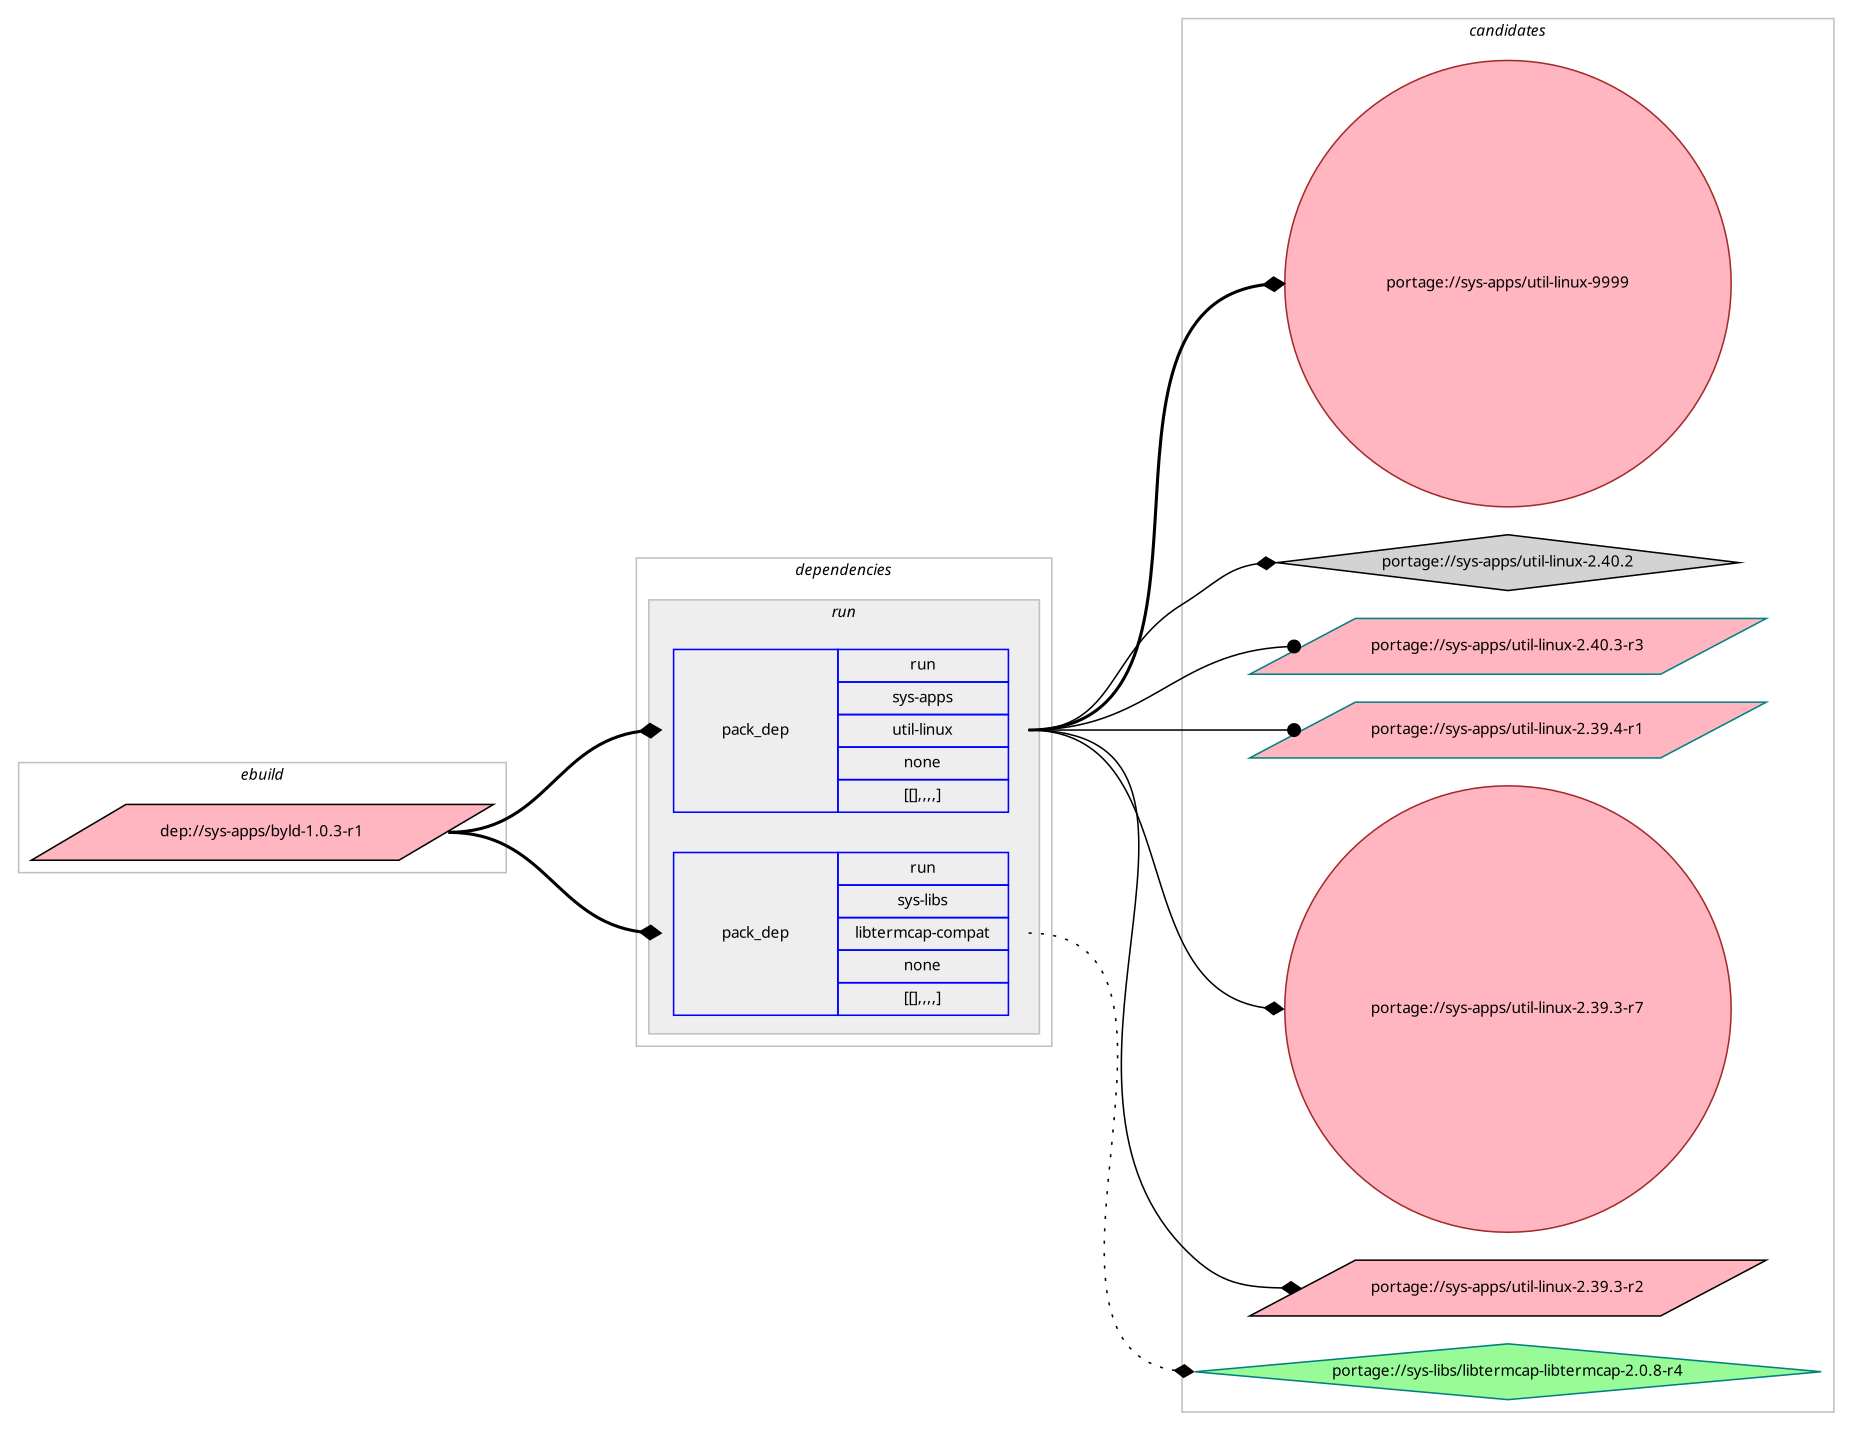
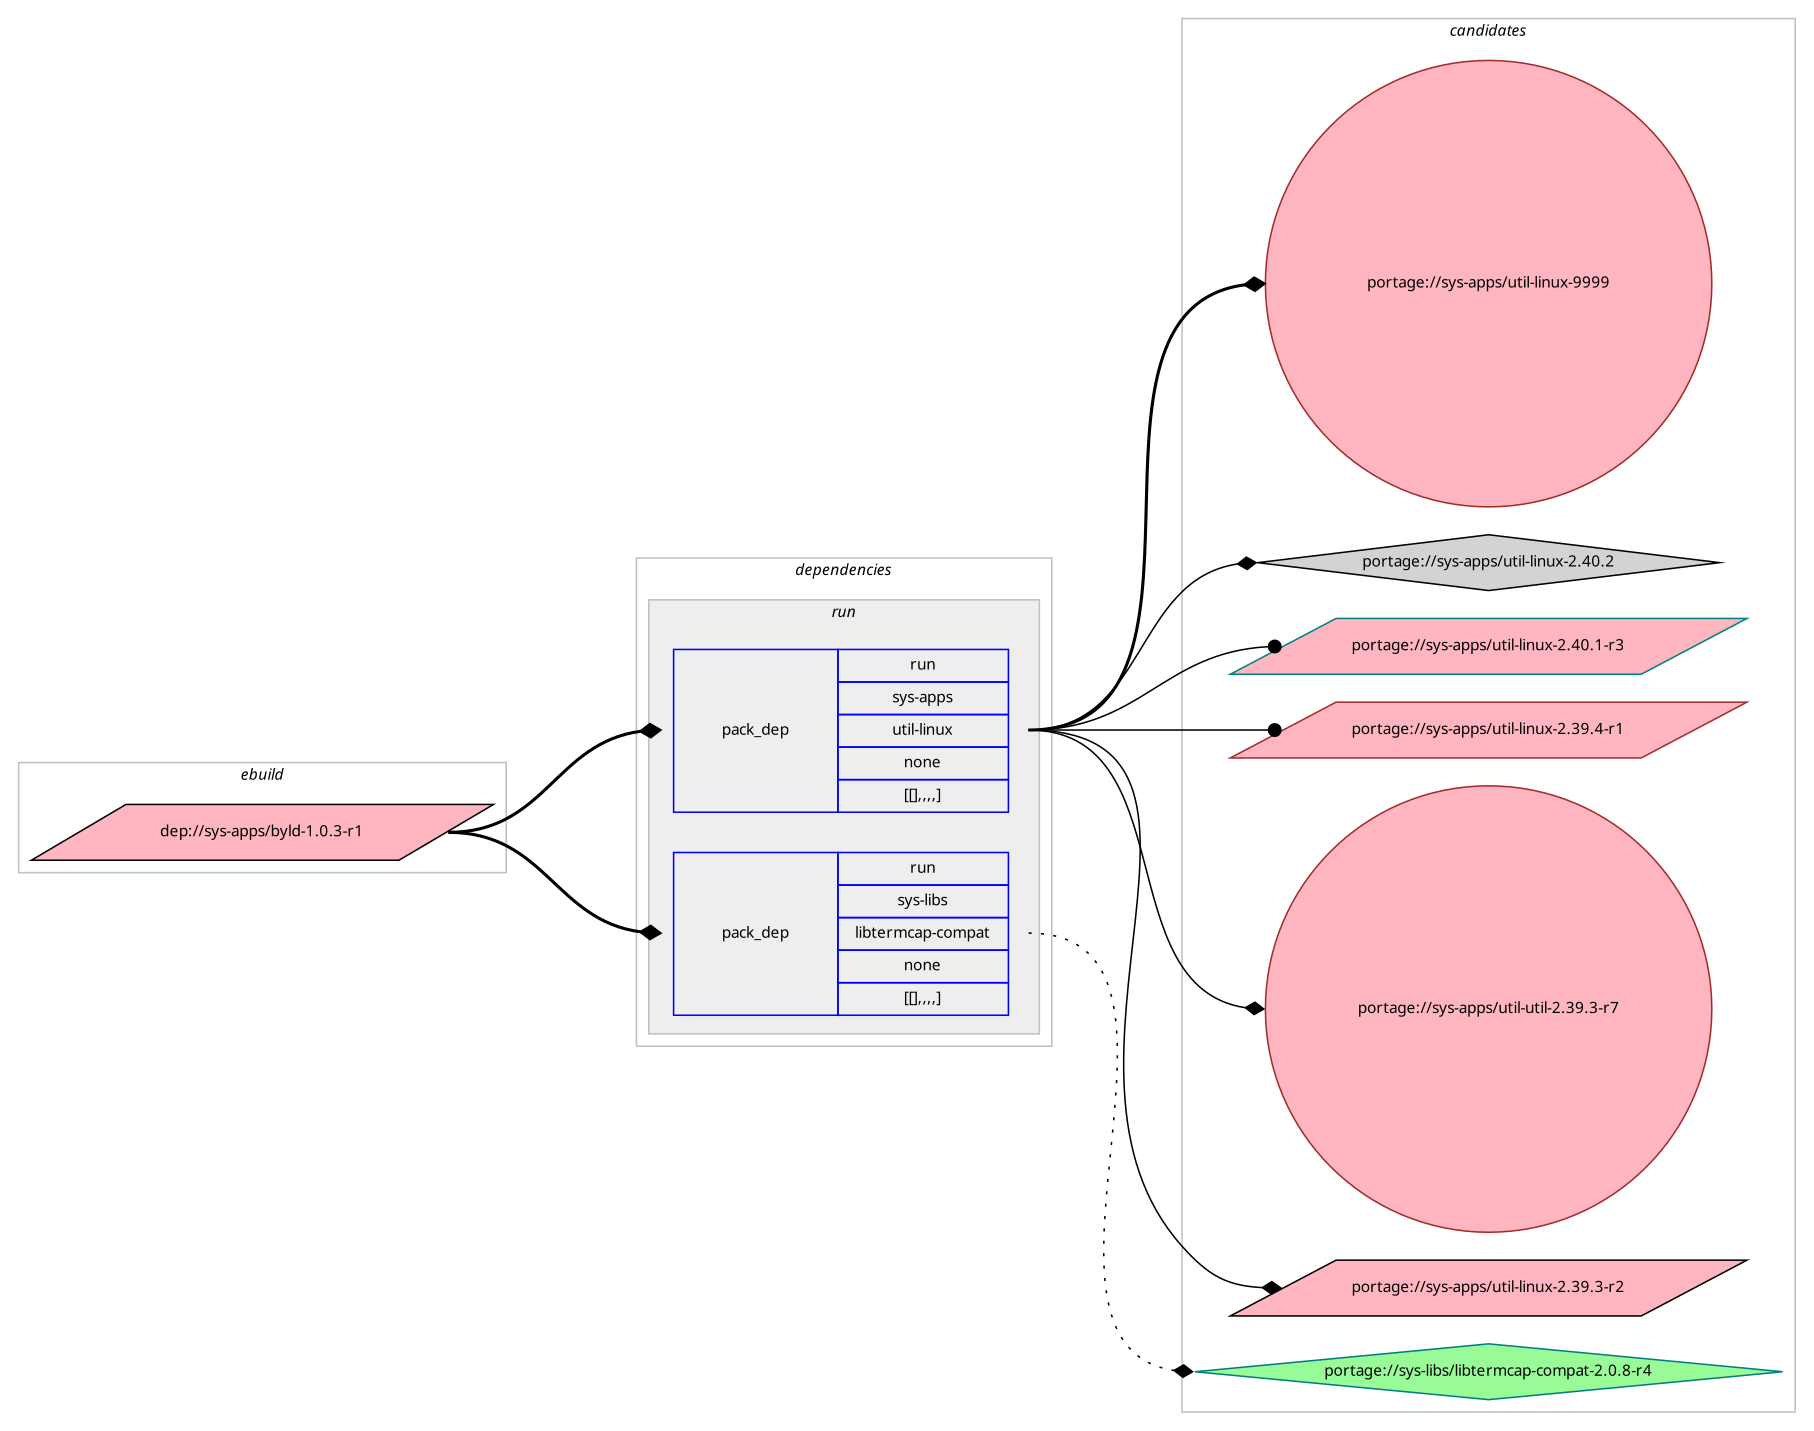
node "portage://sys-apps/util-linux-2.40.3-r3": label "portage://sys-apps/util-linux-2.40.3-r3" -> "portage://sys-apps/util-linux-2.40.1-r3"
node "portage://sys-apps/util-linux-2.39.4-r1": color teal -> brown
node "portage://sys-apps/util-linux-2.39.3-r7": label "portage://sys-apps/util-linux-2.39.3-r7" -> "portage://sys-apps/util-util-2.39.3-r7"
node "portage://sys-libs/libtermcap-libtermcap-2.0.8-r4": label "portage://sys-libs/libtermcap-libtermcap-2.0.8-r4" -> "portage://sys-libs/libtermcap-compat-2.0.8-r4"
